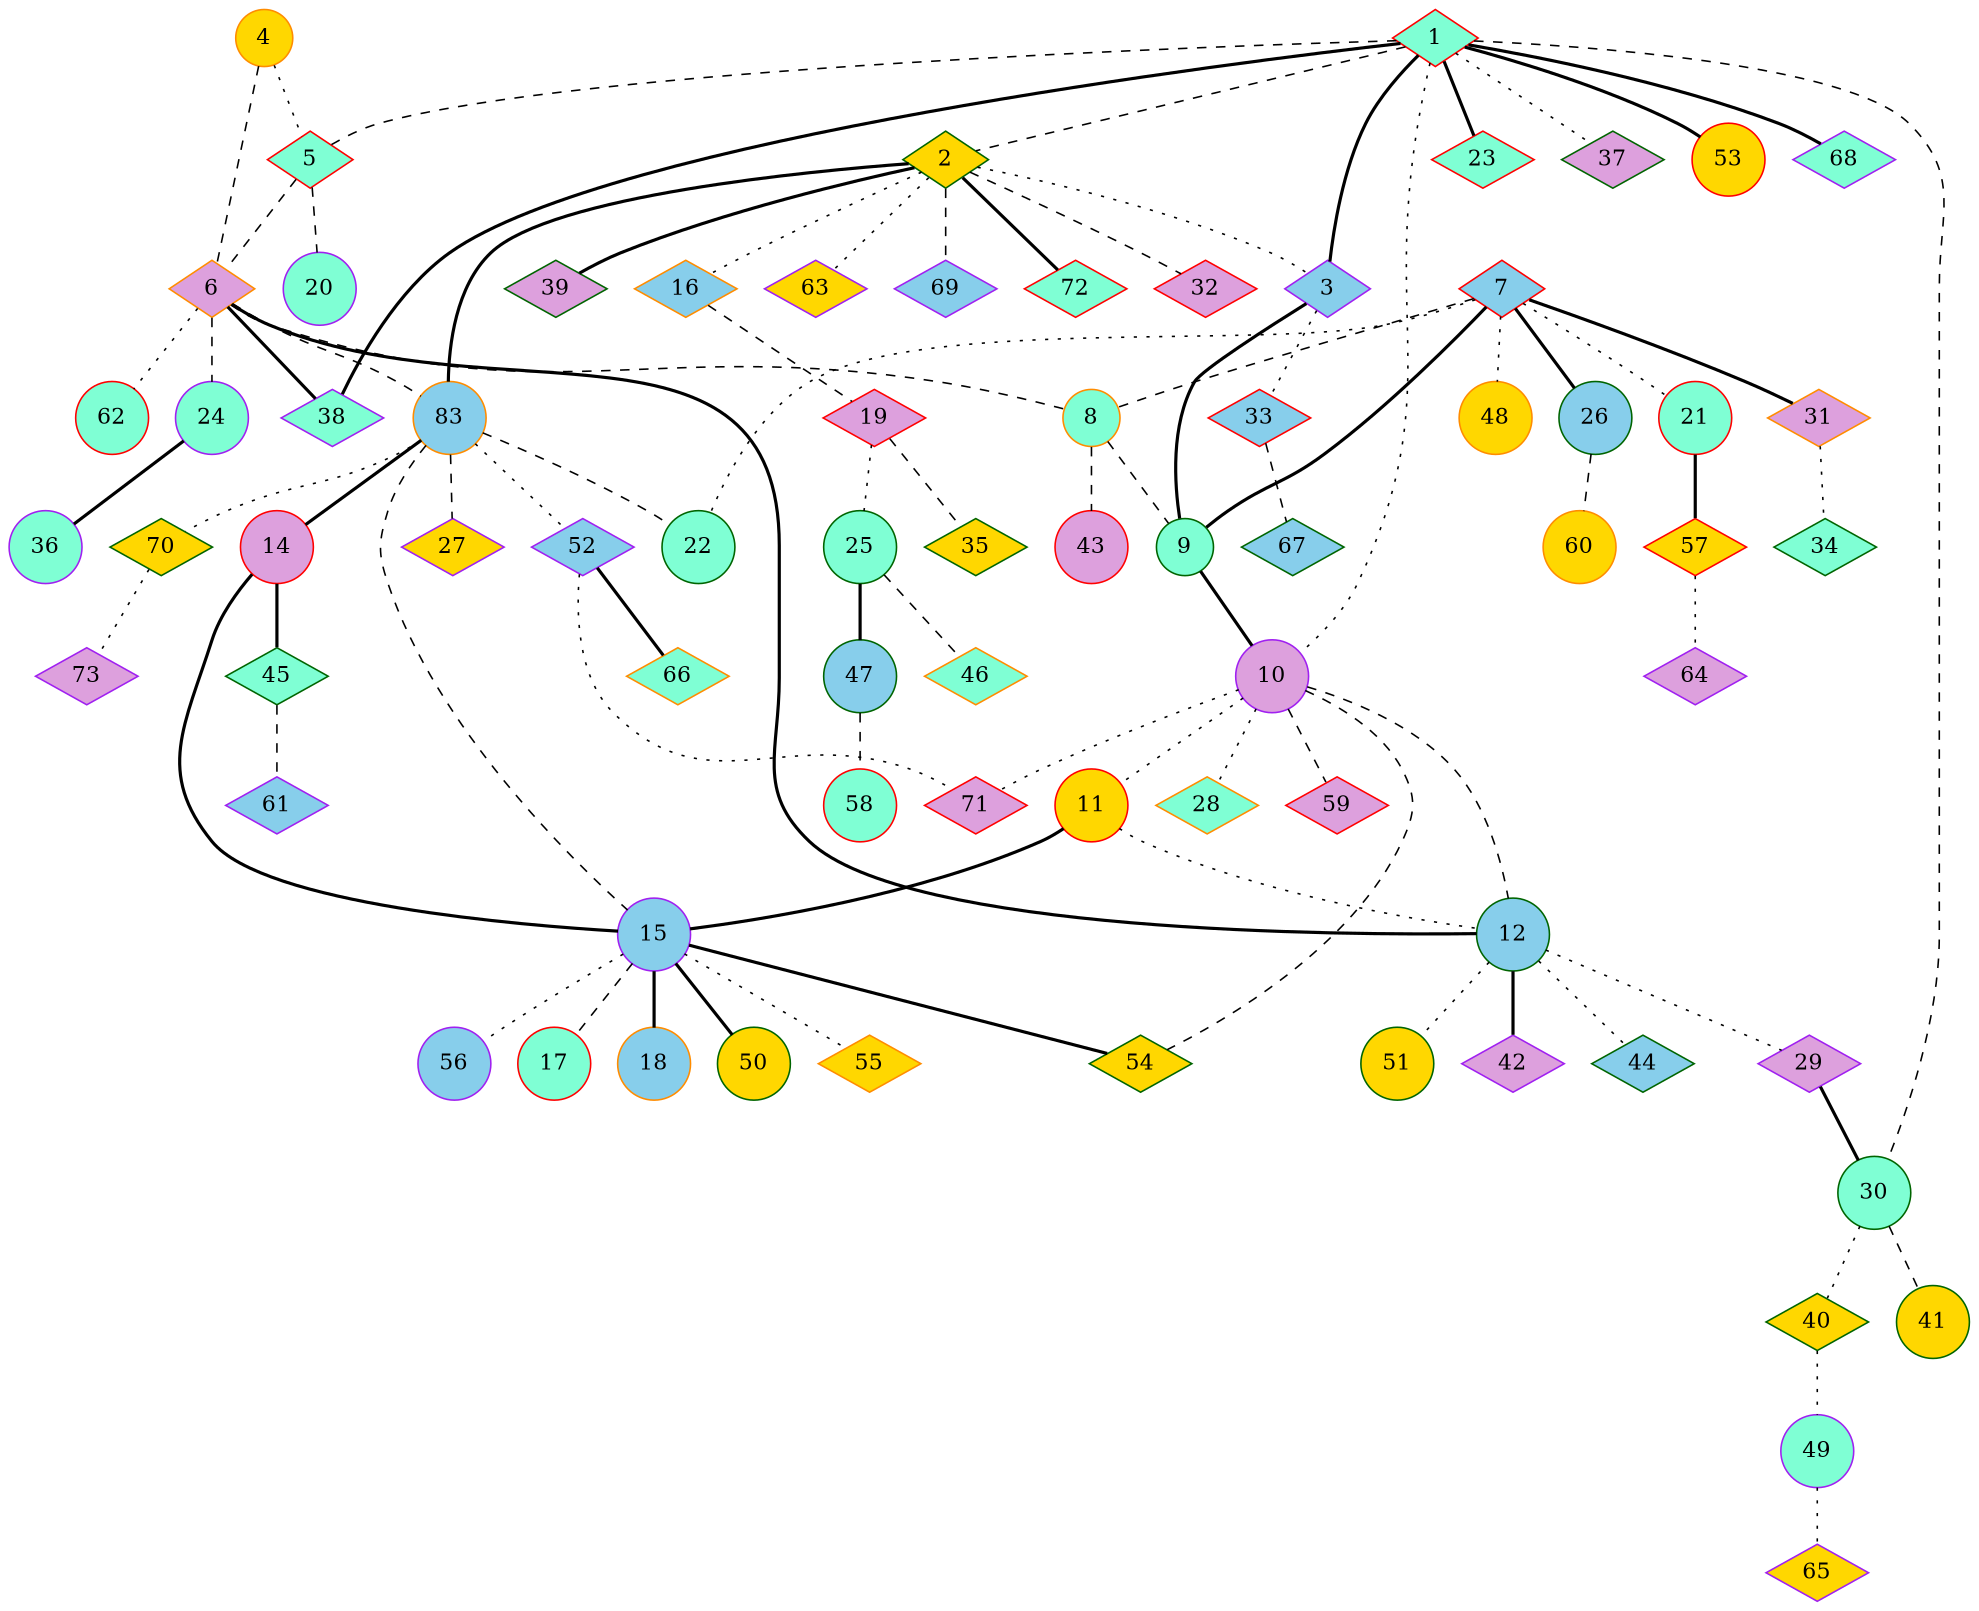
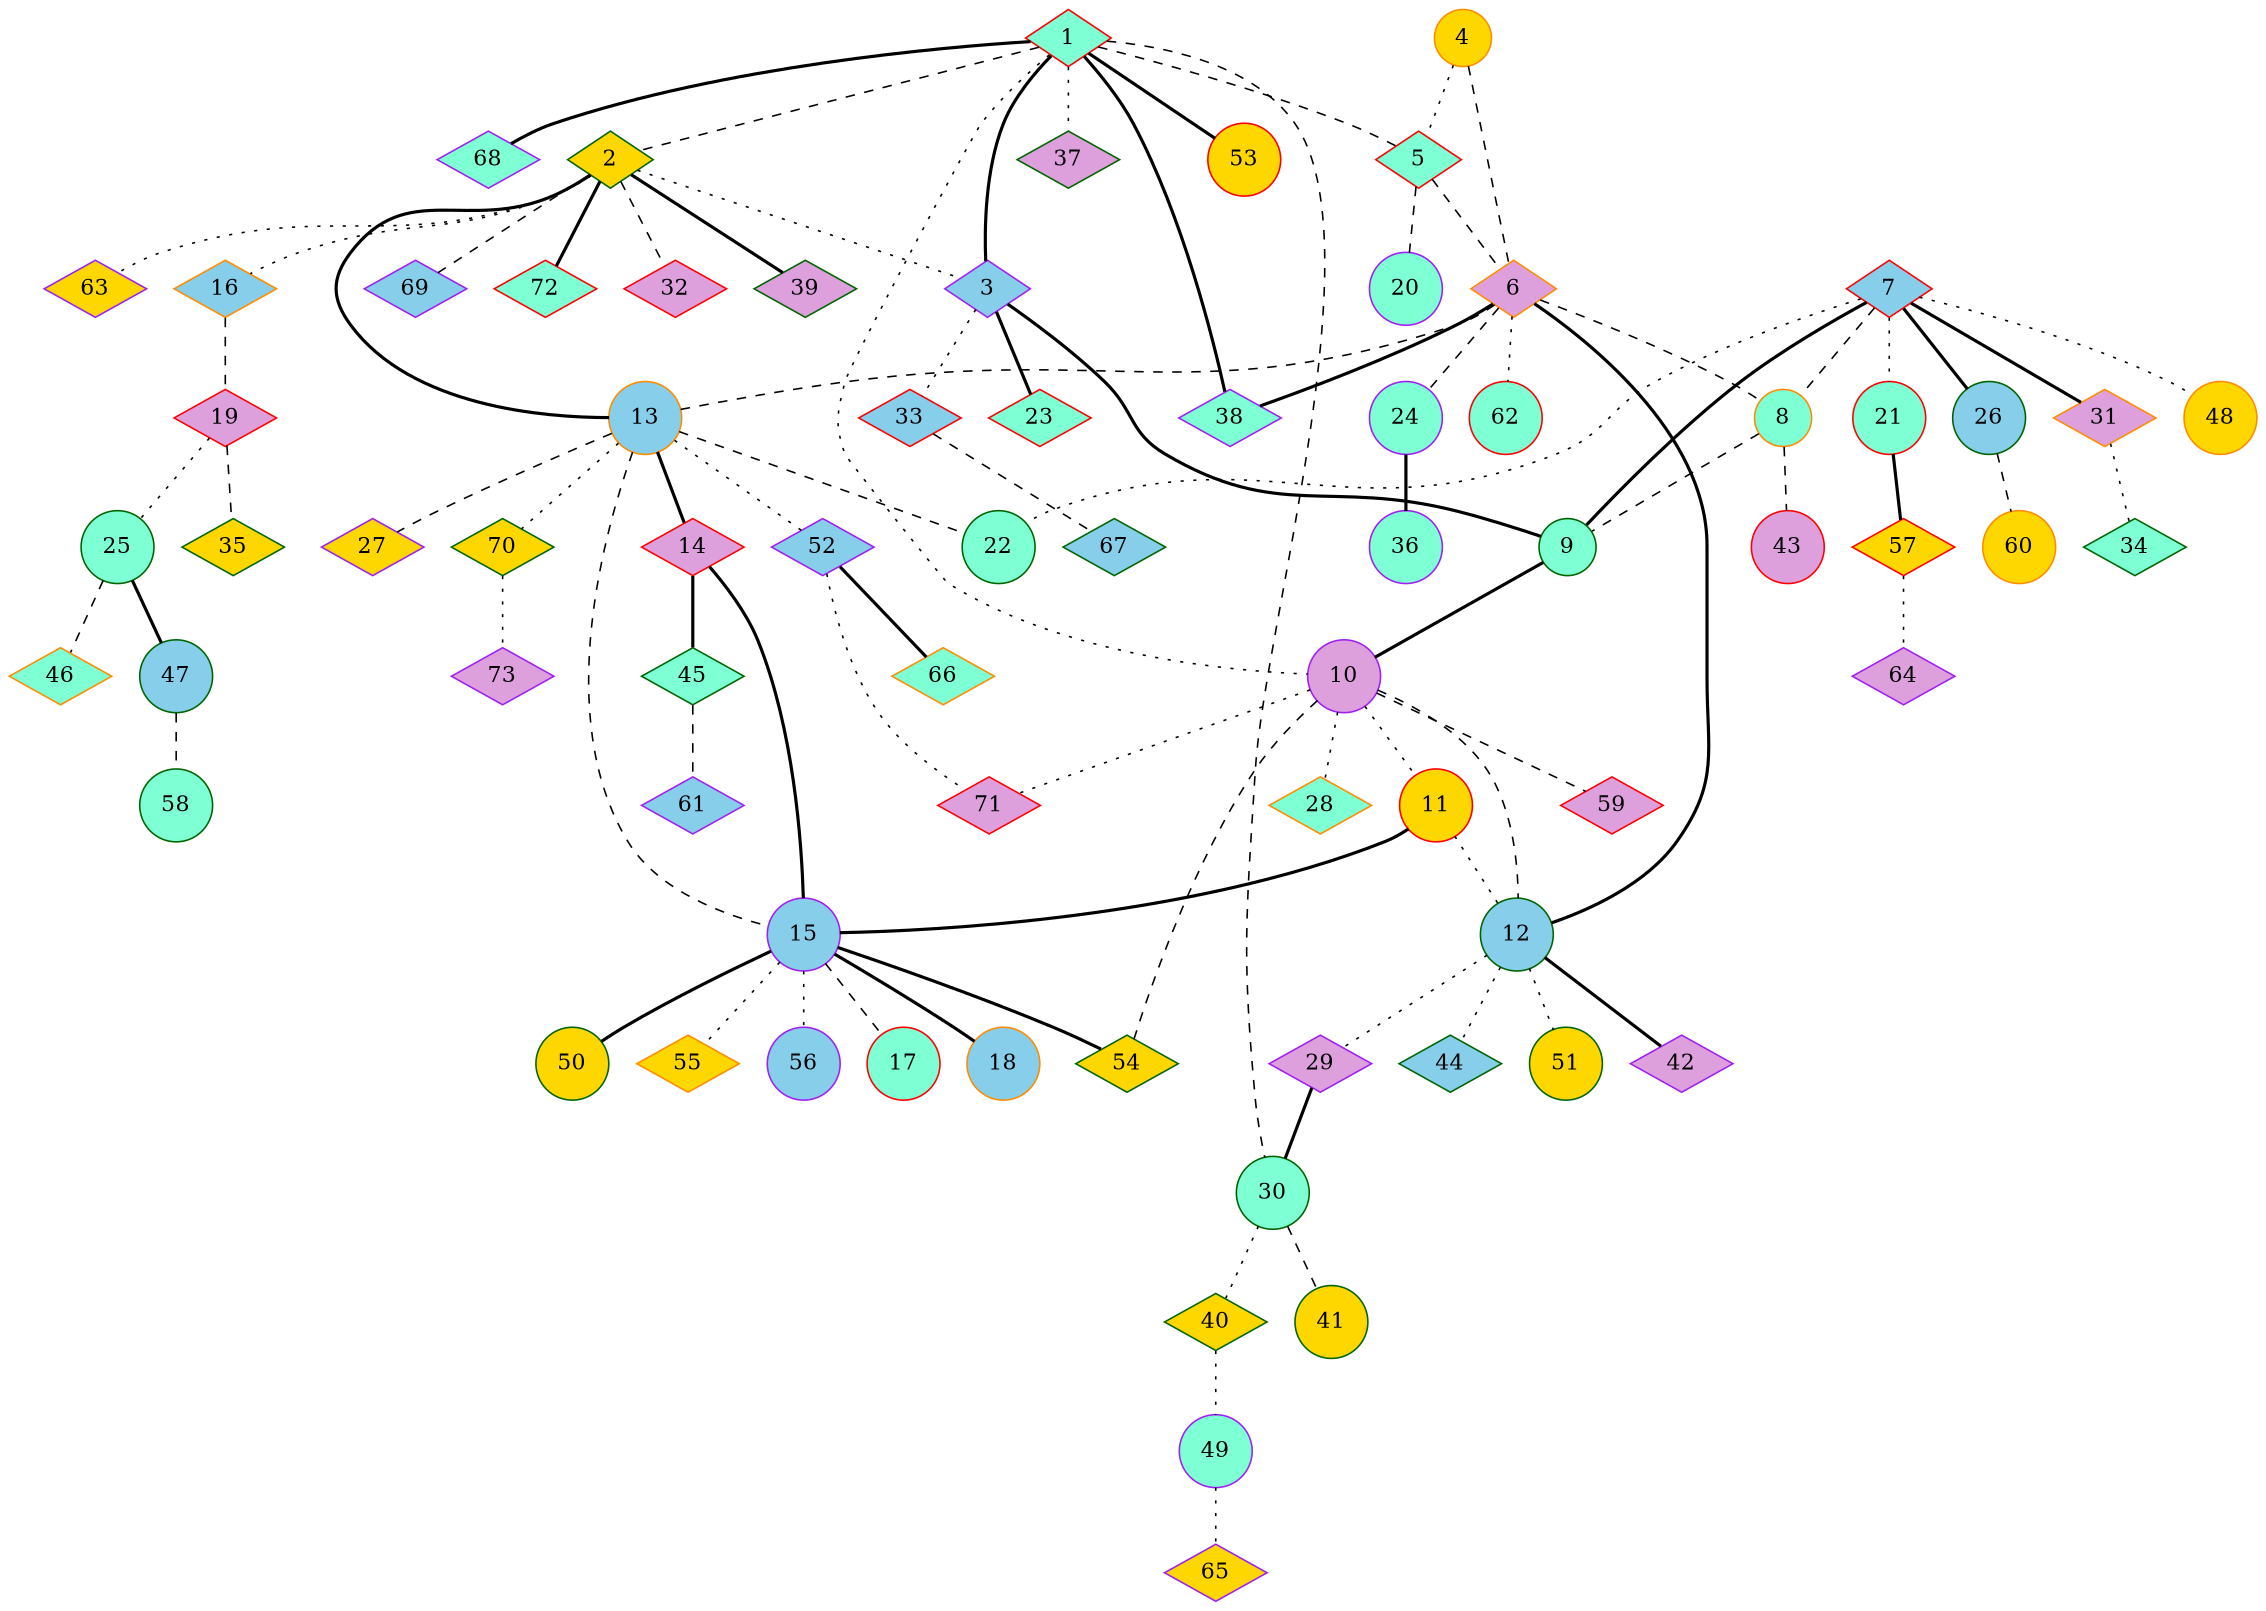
edge "1" -- "23": now "3" -- "23"
node "83": label "83" -> "13"
node "14": shape circle -> diamond
node "58": color red -> darkgreen
